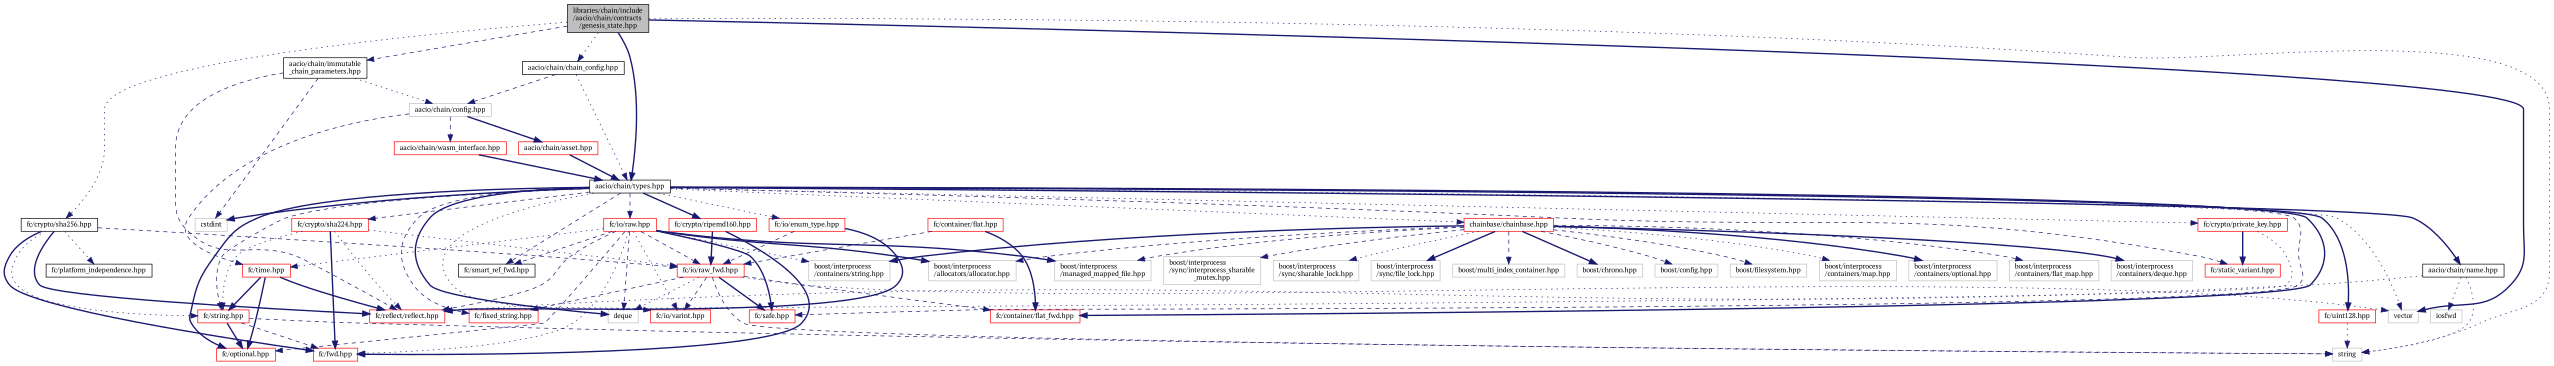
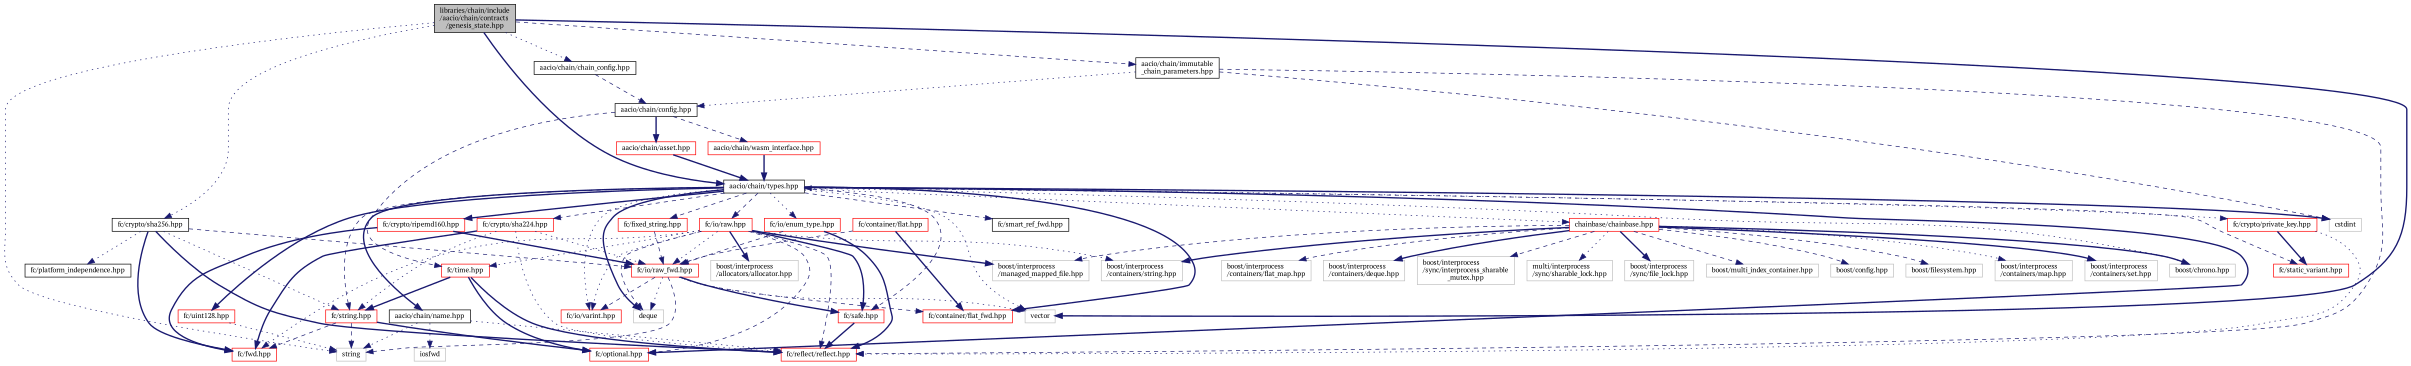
node "aacio/chain/config.hpp": color grey75 -> black
edge "aacio/chain/chain_config.hpp" -> "aacio/chain/types.hpp": now "boost/chrono.hpp" -> "aacio/chain/types.hpp"
edge "chainbase/chainbase.hpp" -> "boost/interprocess /allocators/allocator.hpp": removed
edge "fc/io/raw.hpp" -> "fc/io/raw_fwd.hpp": style dashed -> dotted
edge "fc/io/raw.hpp" -> "fc/smart_ref_fwd.hpp": removed
node "boost/interprocess /sync/sharable_lock.hpp": label "boost/interprocess /sync/sharable_lock.hpp" -> "multi/interprocess /sync/sharable_lock.hpp"
node "boost/interprocess /containers/optional.hpp": label "boost/interprocess /containers/optional.hpp" -> "boost/interprocess /containers/set.hpp"
edge "fc/io/raw_fwd.hpp" -> "fc/fixed_string.hpp": reversed
edge "fc/safe.hpp" -> "fc/reflect/reflect.hpp": added
